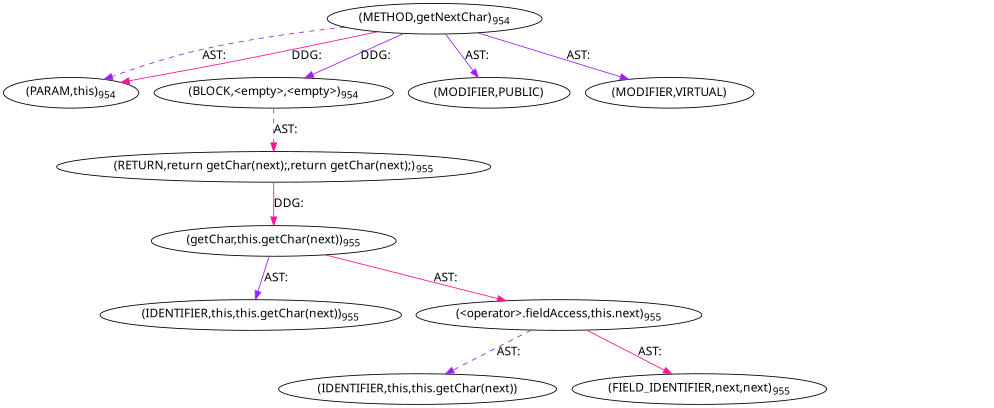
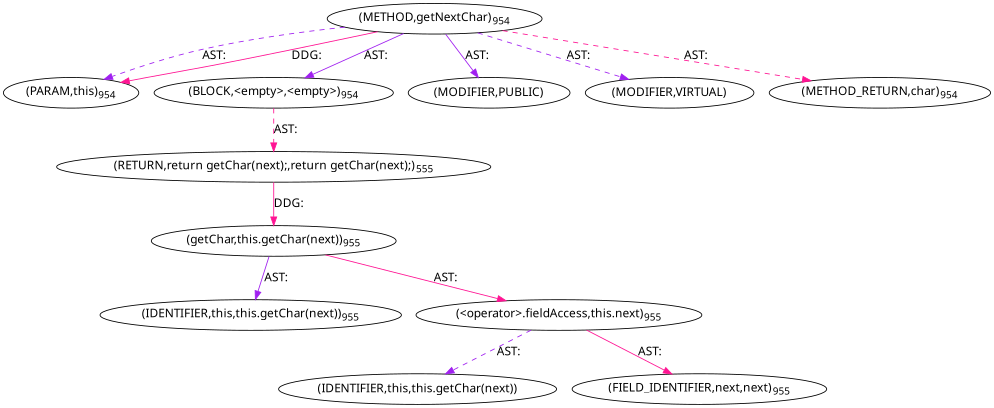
edge "(METHOD,getNextChar)" -> "(MODIFIER,VIRTUAL)": style solid -> dashed
edge "(METHOD,getNextChar)" -> "(BLOCK,<empty>,<empty>)": label "DDG: " -> "AST: "
node "(METHOD_RETURN,char)": added
node "(RETURN,return getChar(next);,return getChar(next);)": text "955" -> "555"
